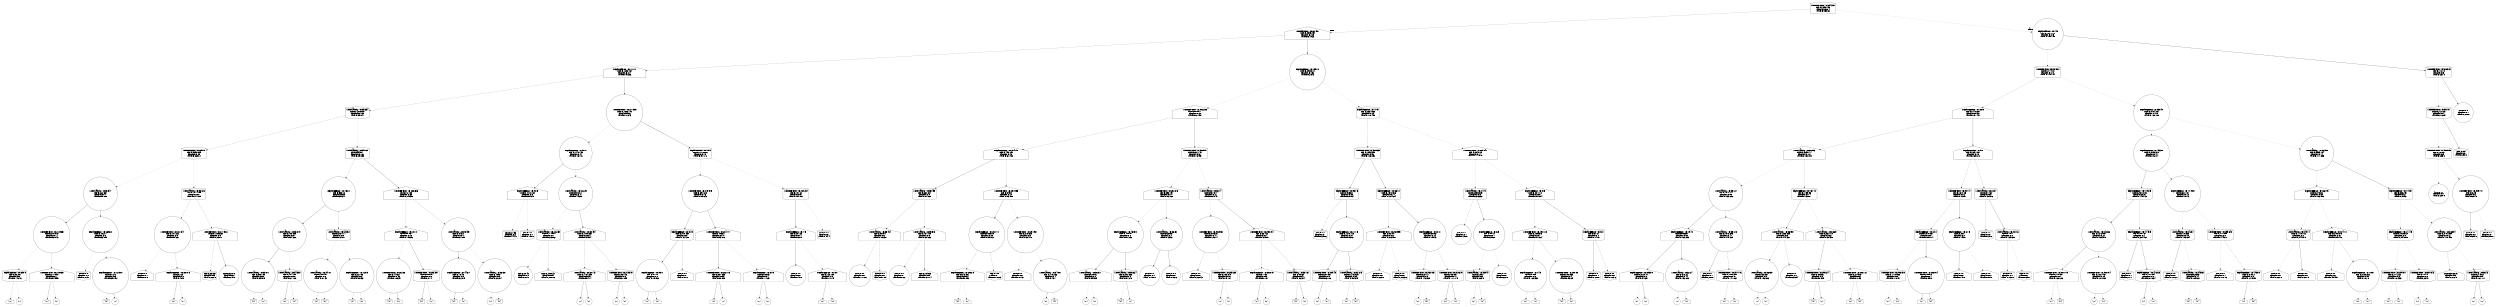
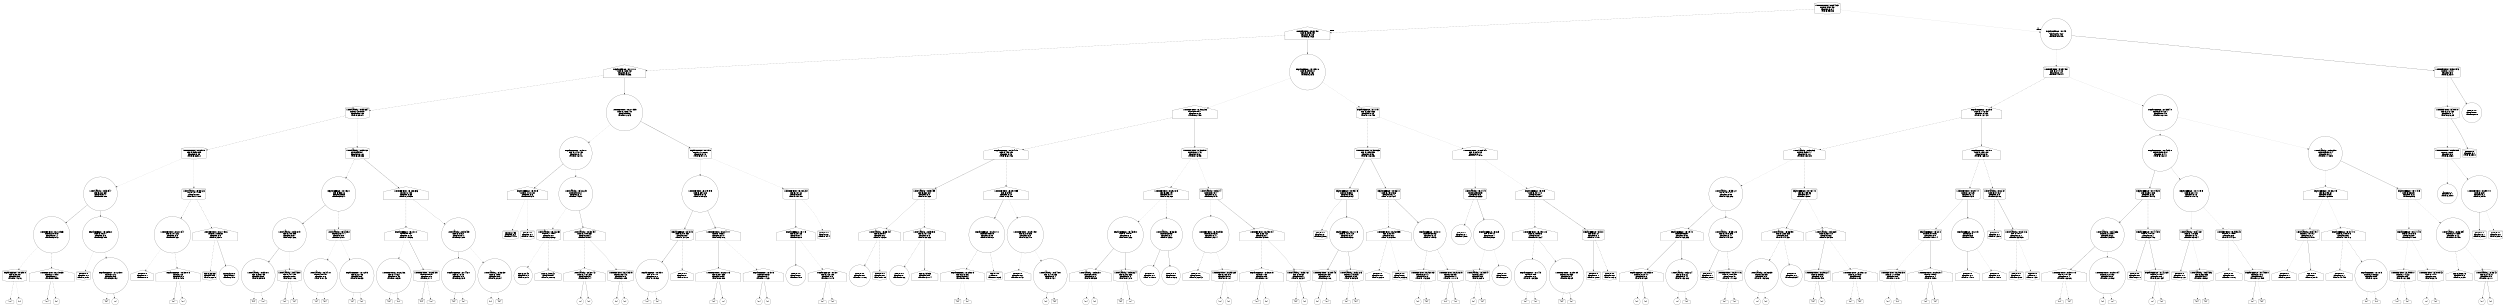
node "WOA_TEMP_K <= 296.914 mse = 1950.0 samples = 4 value = 195.0": shape circle -> house
node "mse = -0.0 samples = 1 value = 307.9": label "mse = -0.0 samples = 1 value = 307.9" -> "mse = -0.0 value = 1 value = 307.9"
